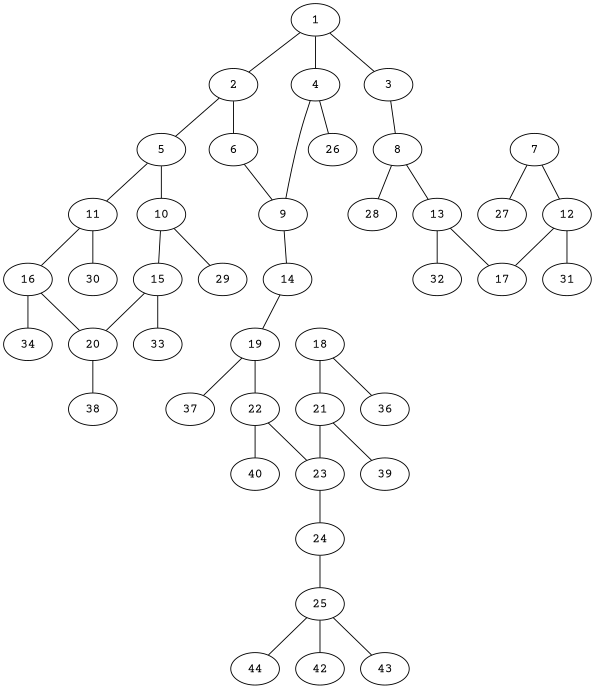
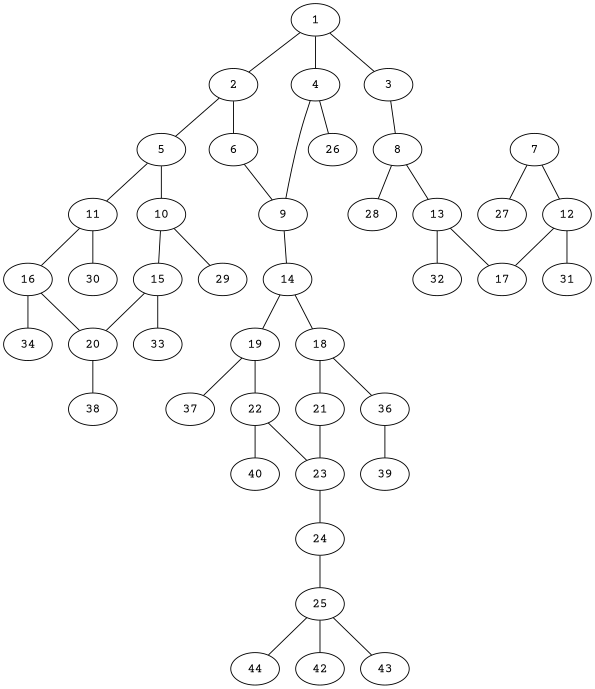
edge "14" -- "18": added
edge "21" -- "39": now "36" -- "39"
